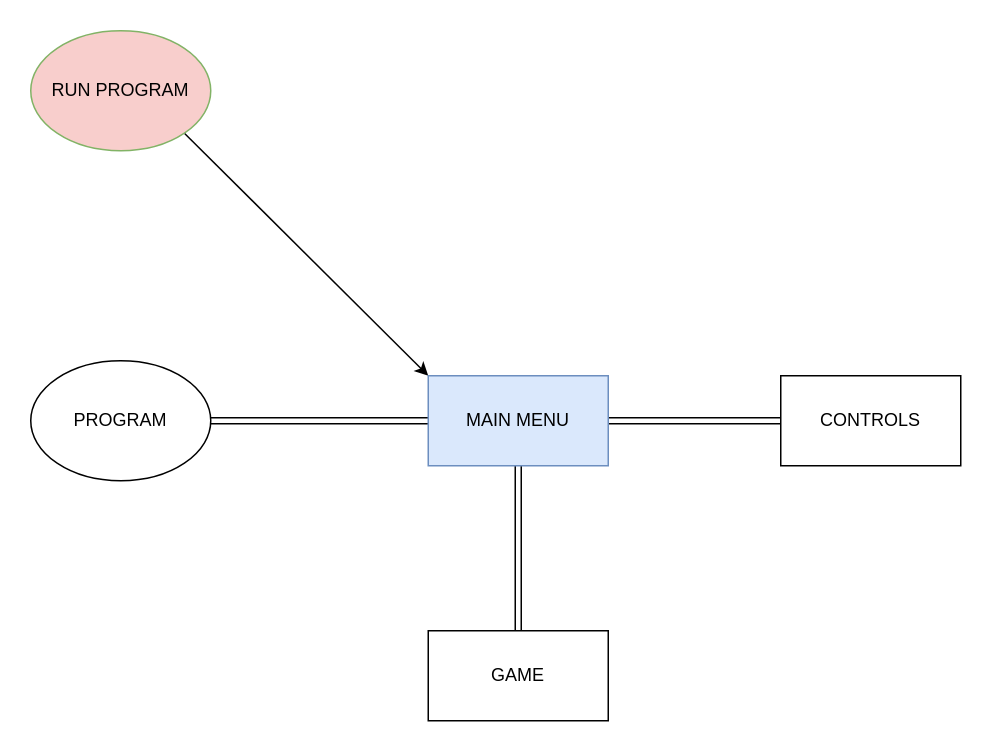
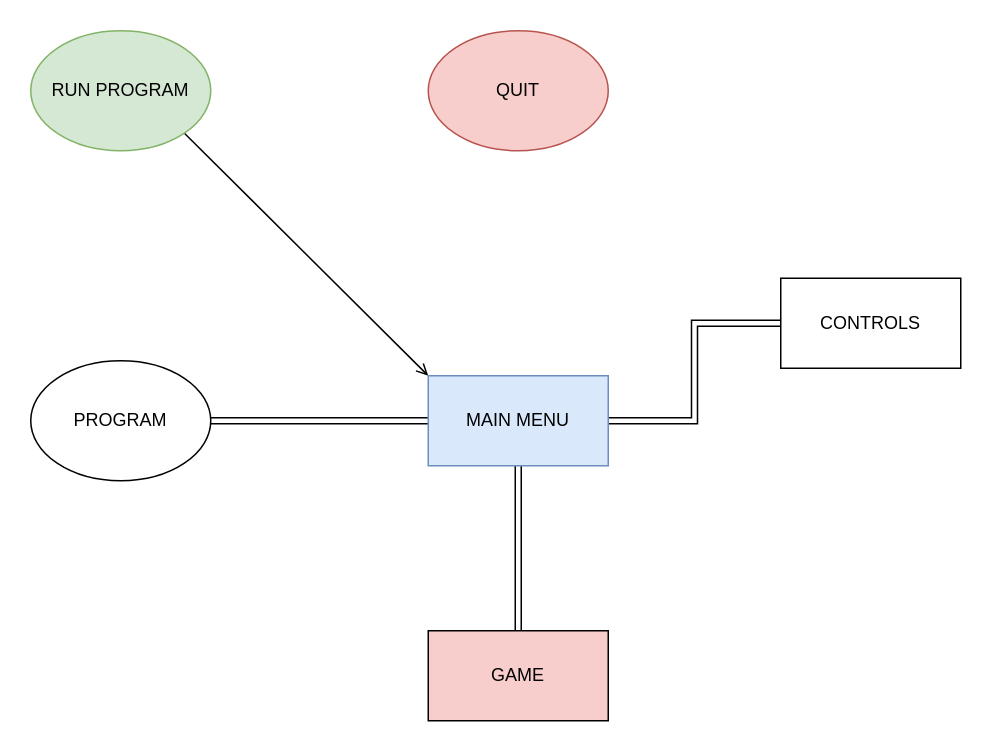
node "RUN PROGRAM": fillcolor #f8cecc -> #d5e8d4
node "QUIT": added
edge "RUN PROGRAM" -> "MAIN MENU": arrowhead classic -> open
node "CONTROLS": moved (871, 421) -> (871, 323)
node "GAME": fillcolor #ffffff -> #f8cecc
